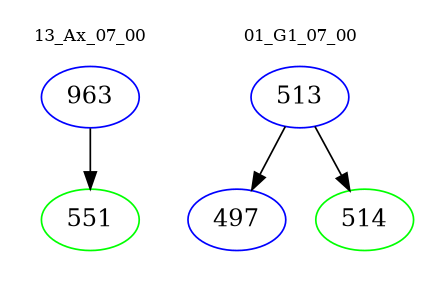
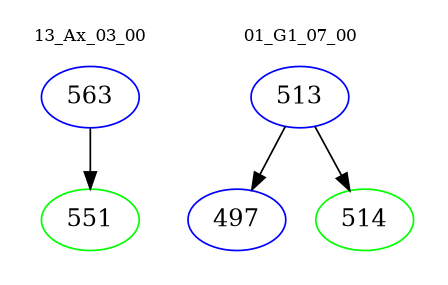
cluster "13_Ax_07_00": label "13_Ax_07_00" -> "13_Ax_03_00"
node "963": label "963" -> "563"
